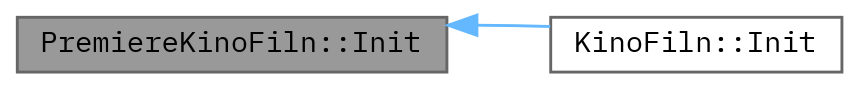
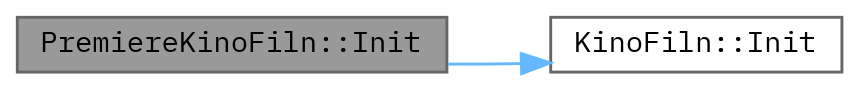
edge "KinoFiln::Init" -> "PremiereKinoFiln::Init": reversed
